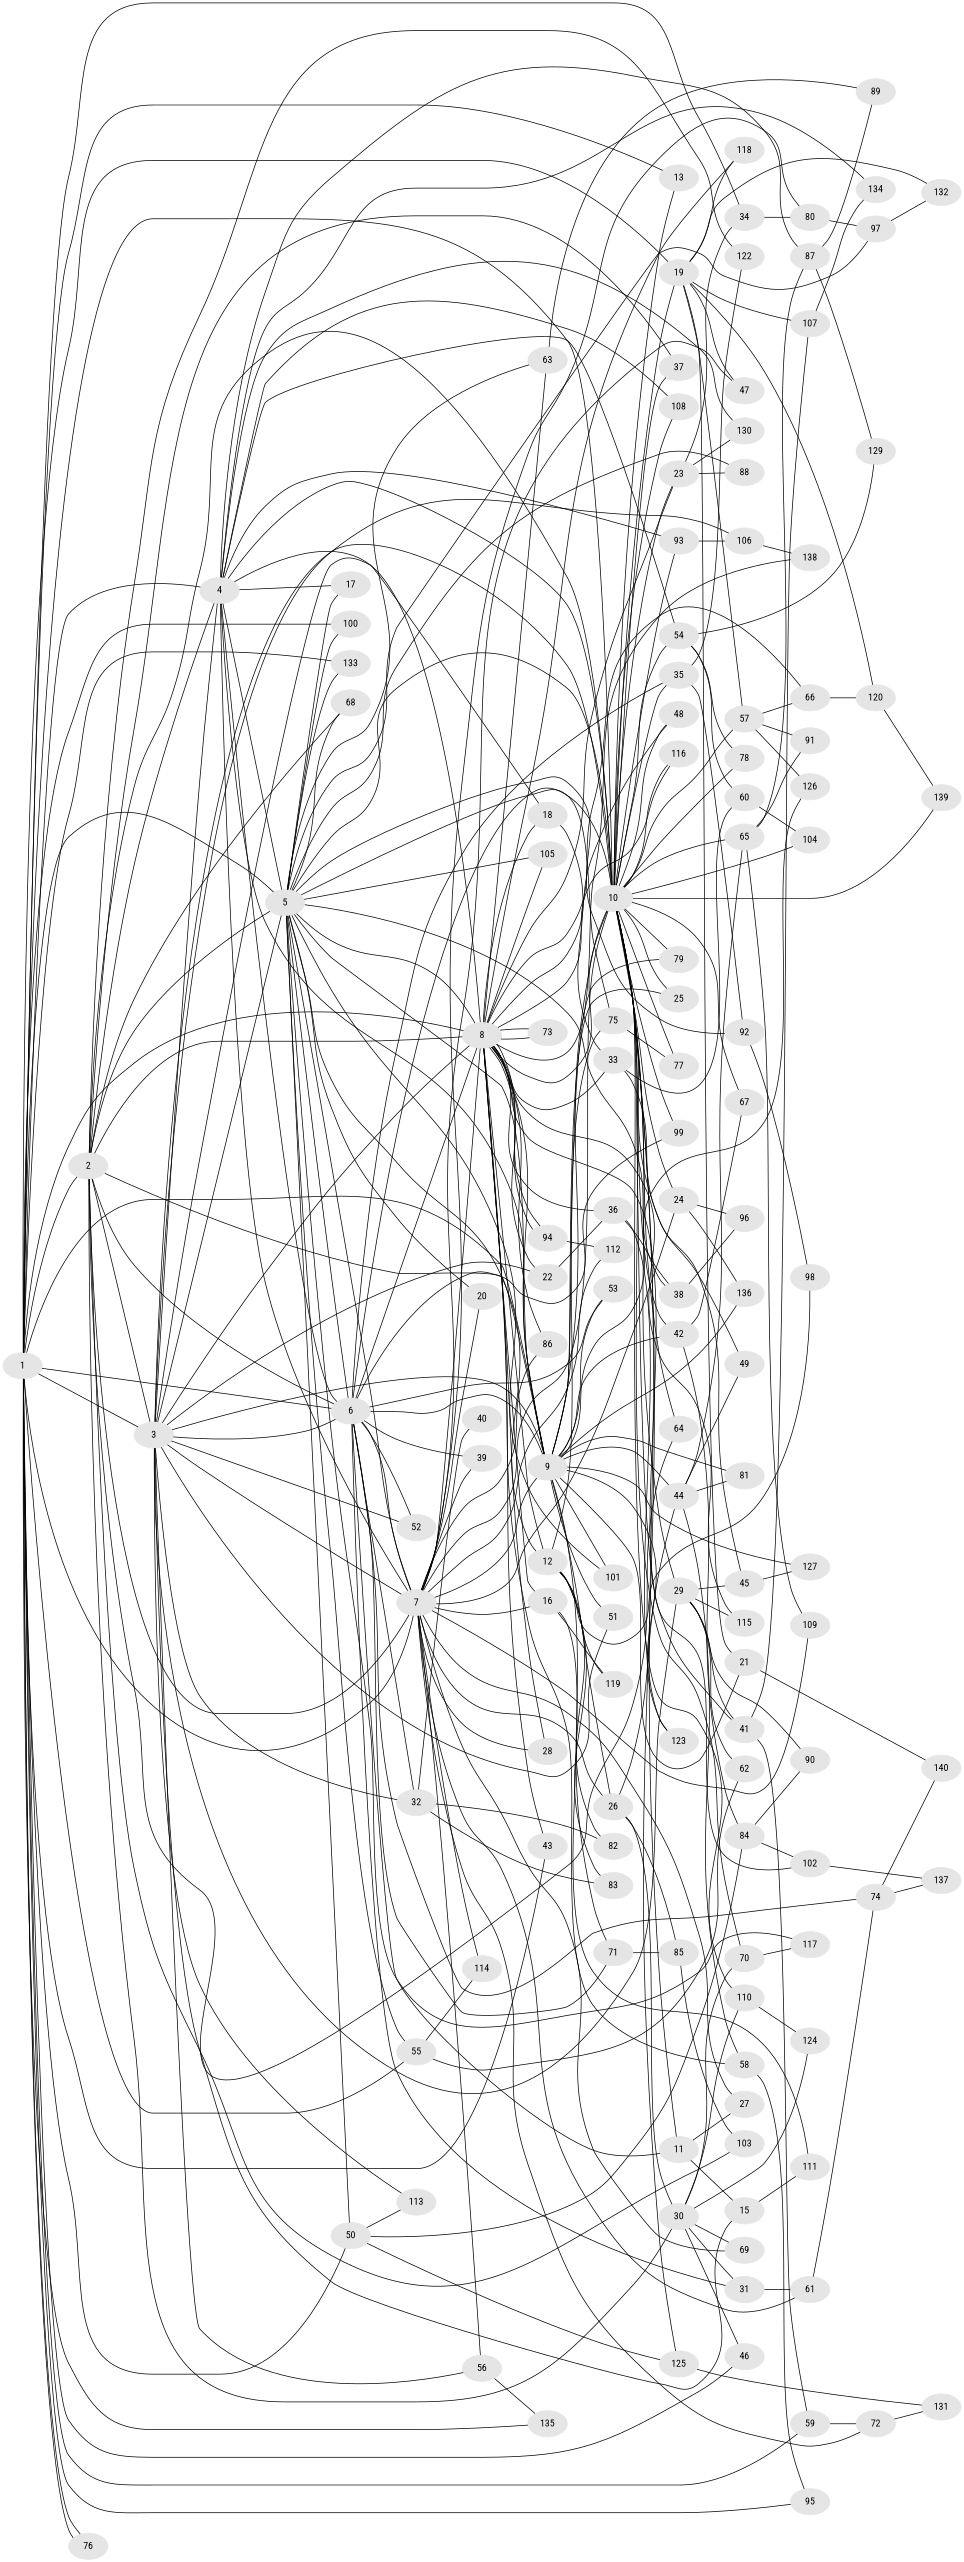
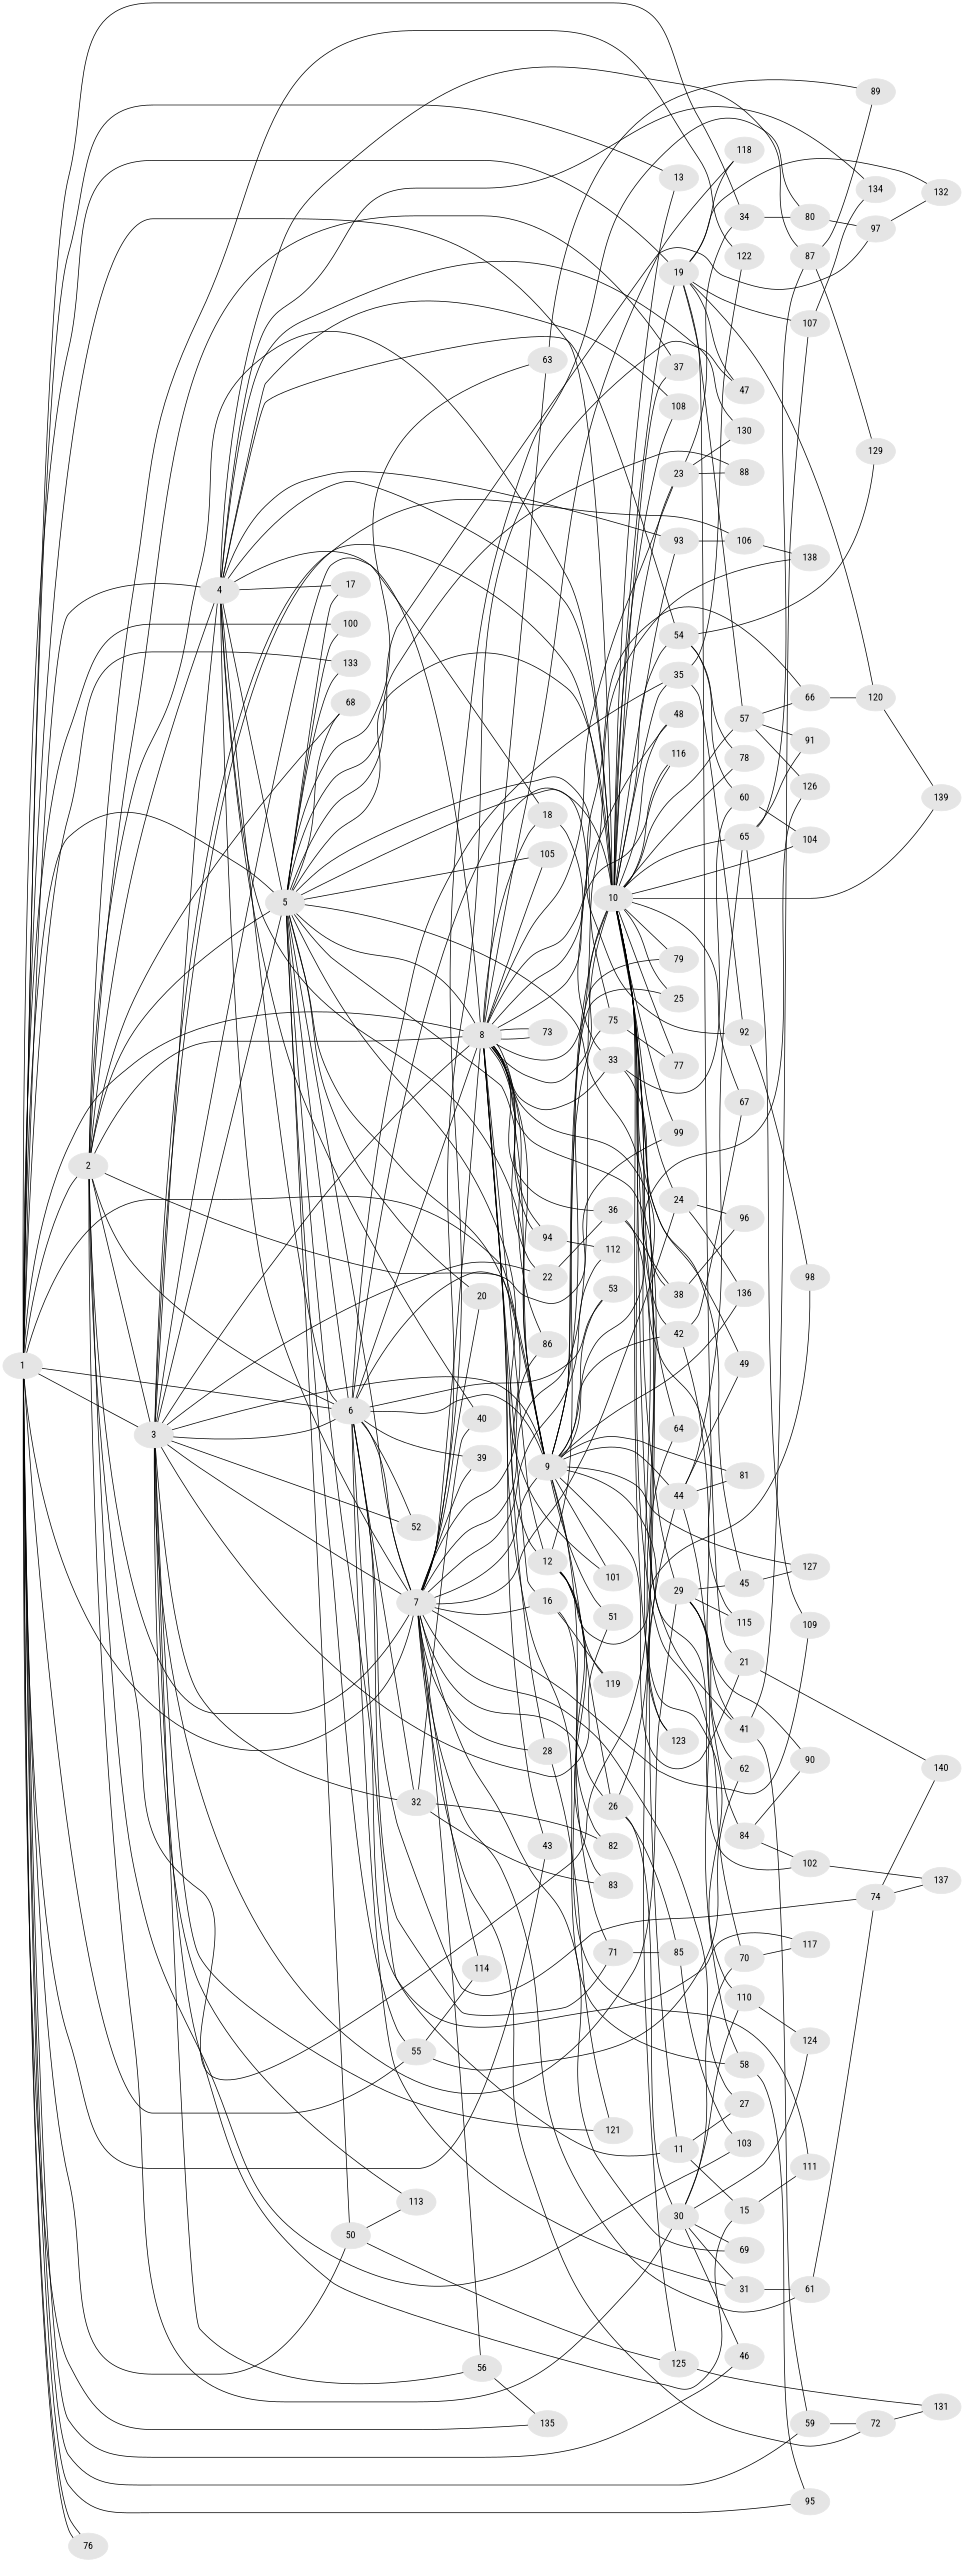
edge "4" -- "40": added
node "121": added
edge "84" -- "50": removed
